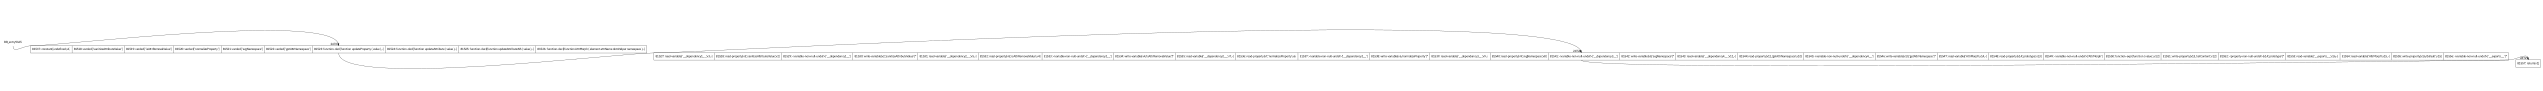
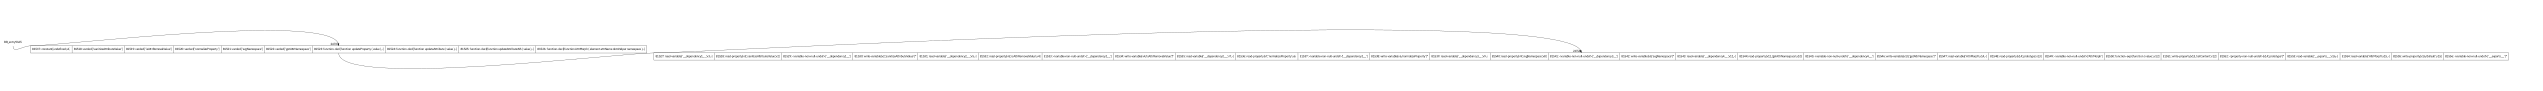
node "81557: return[v1]": removed
